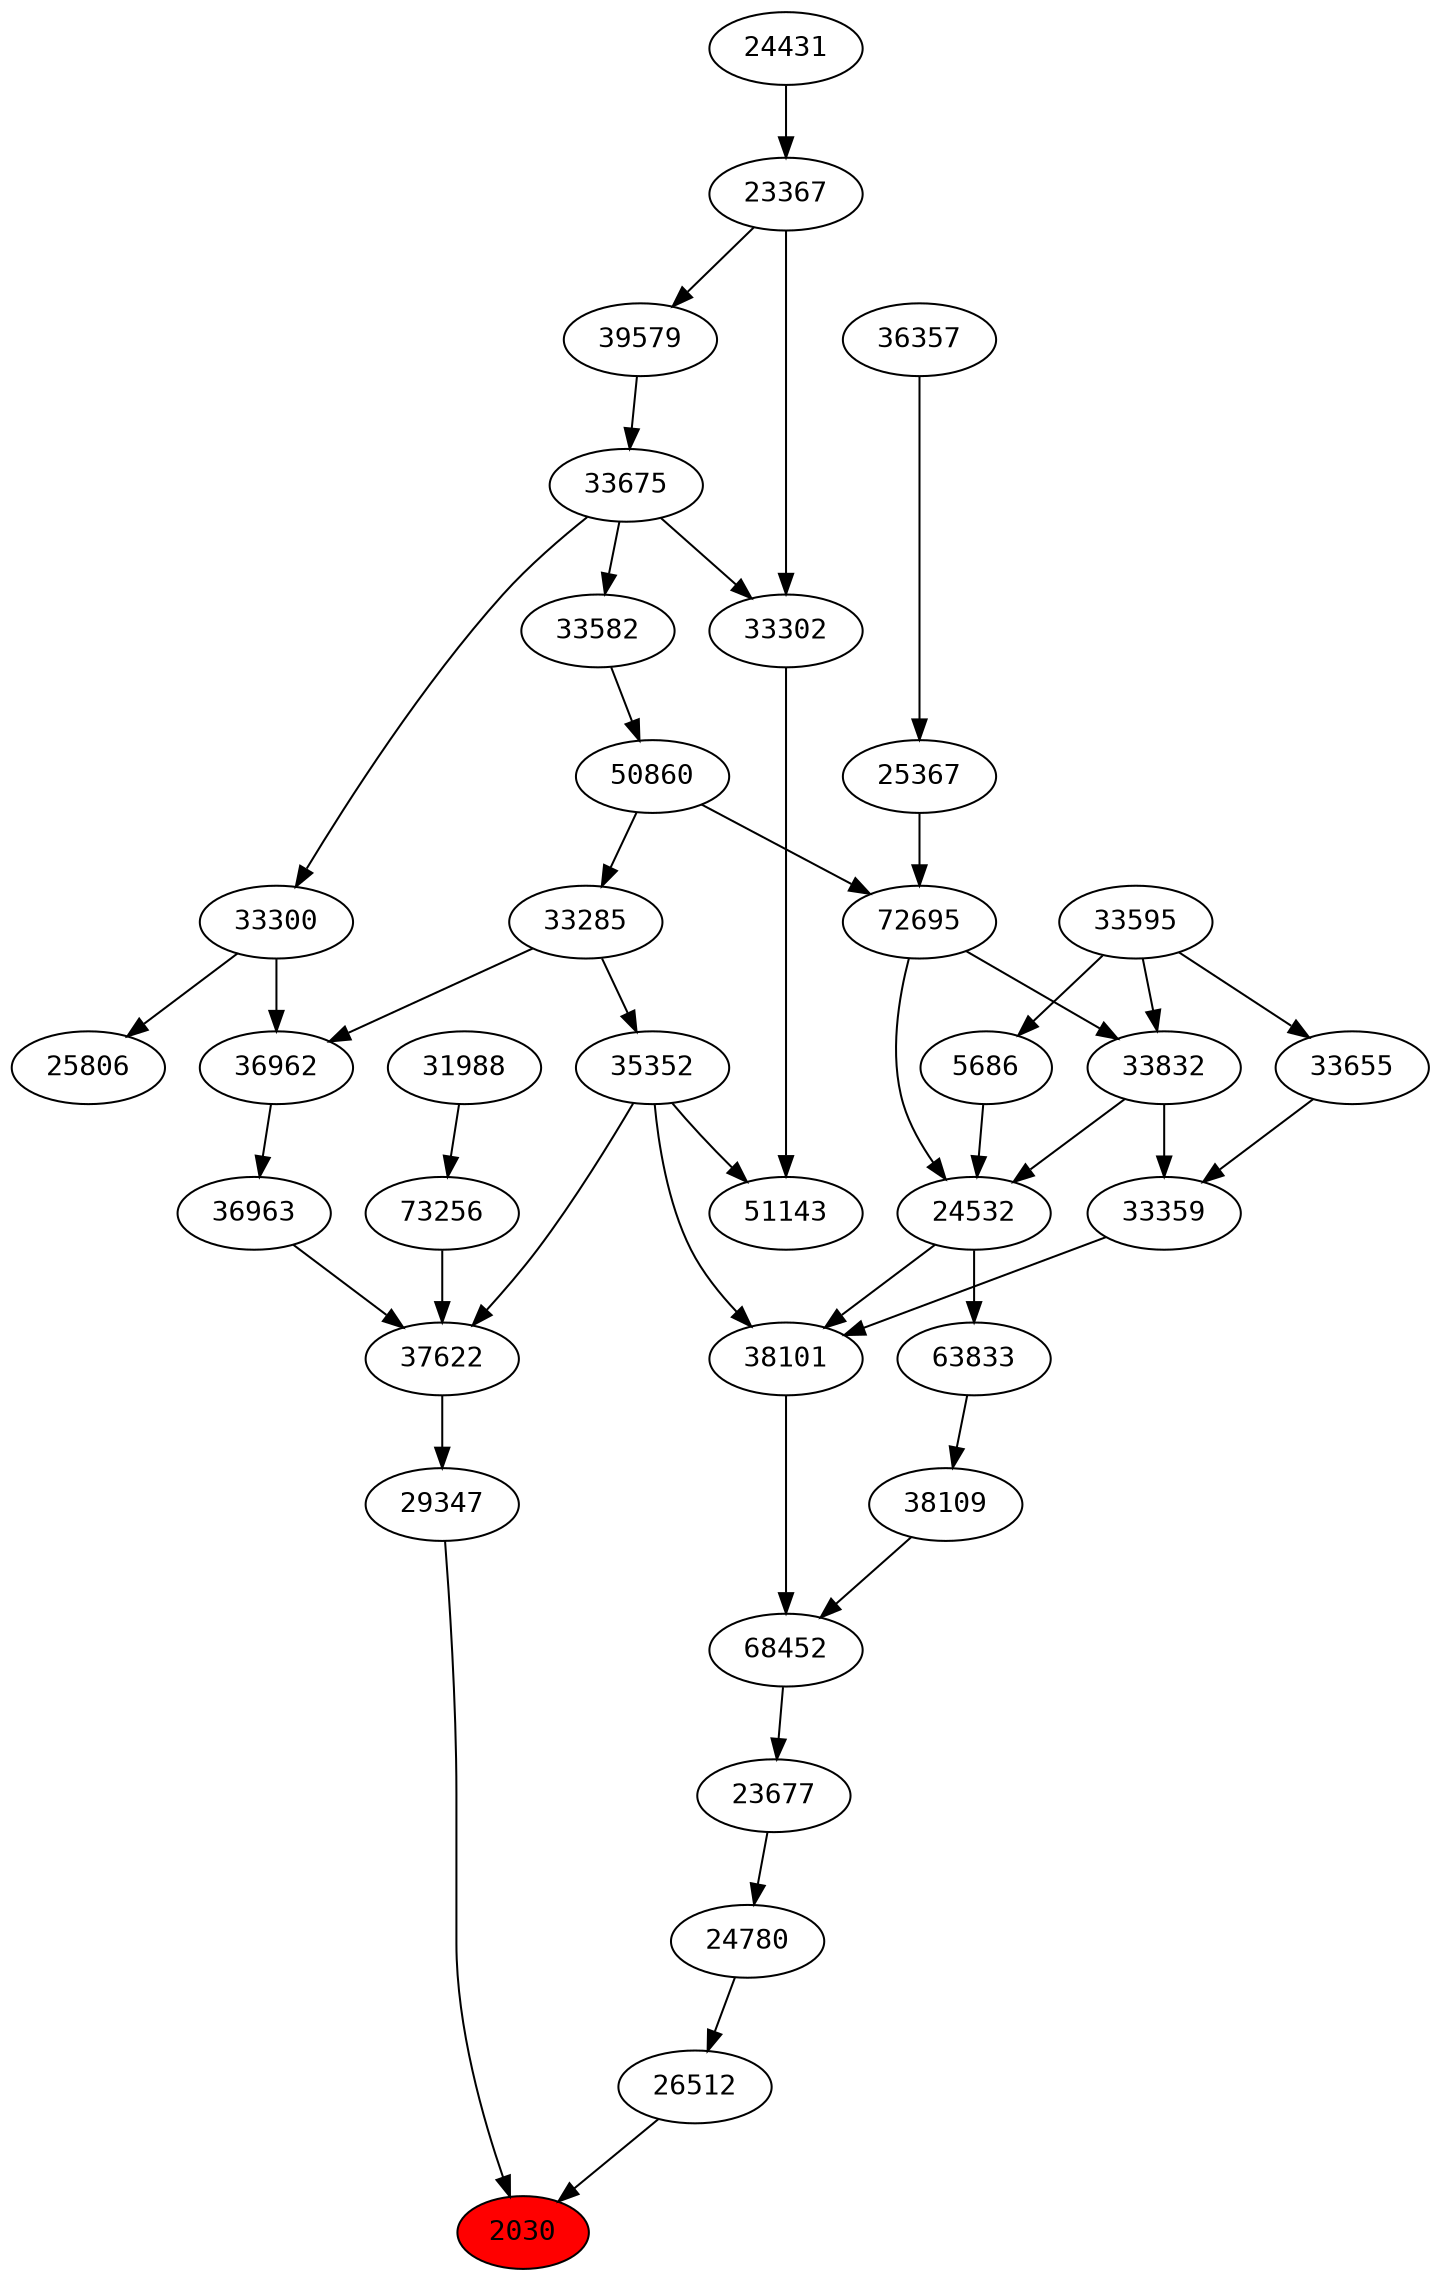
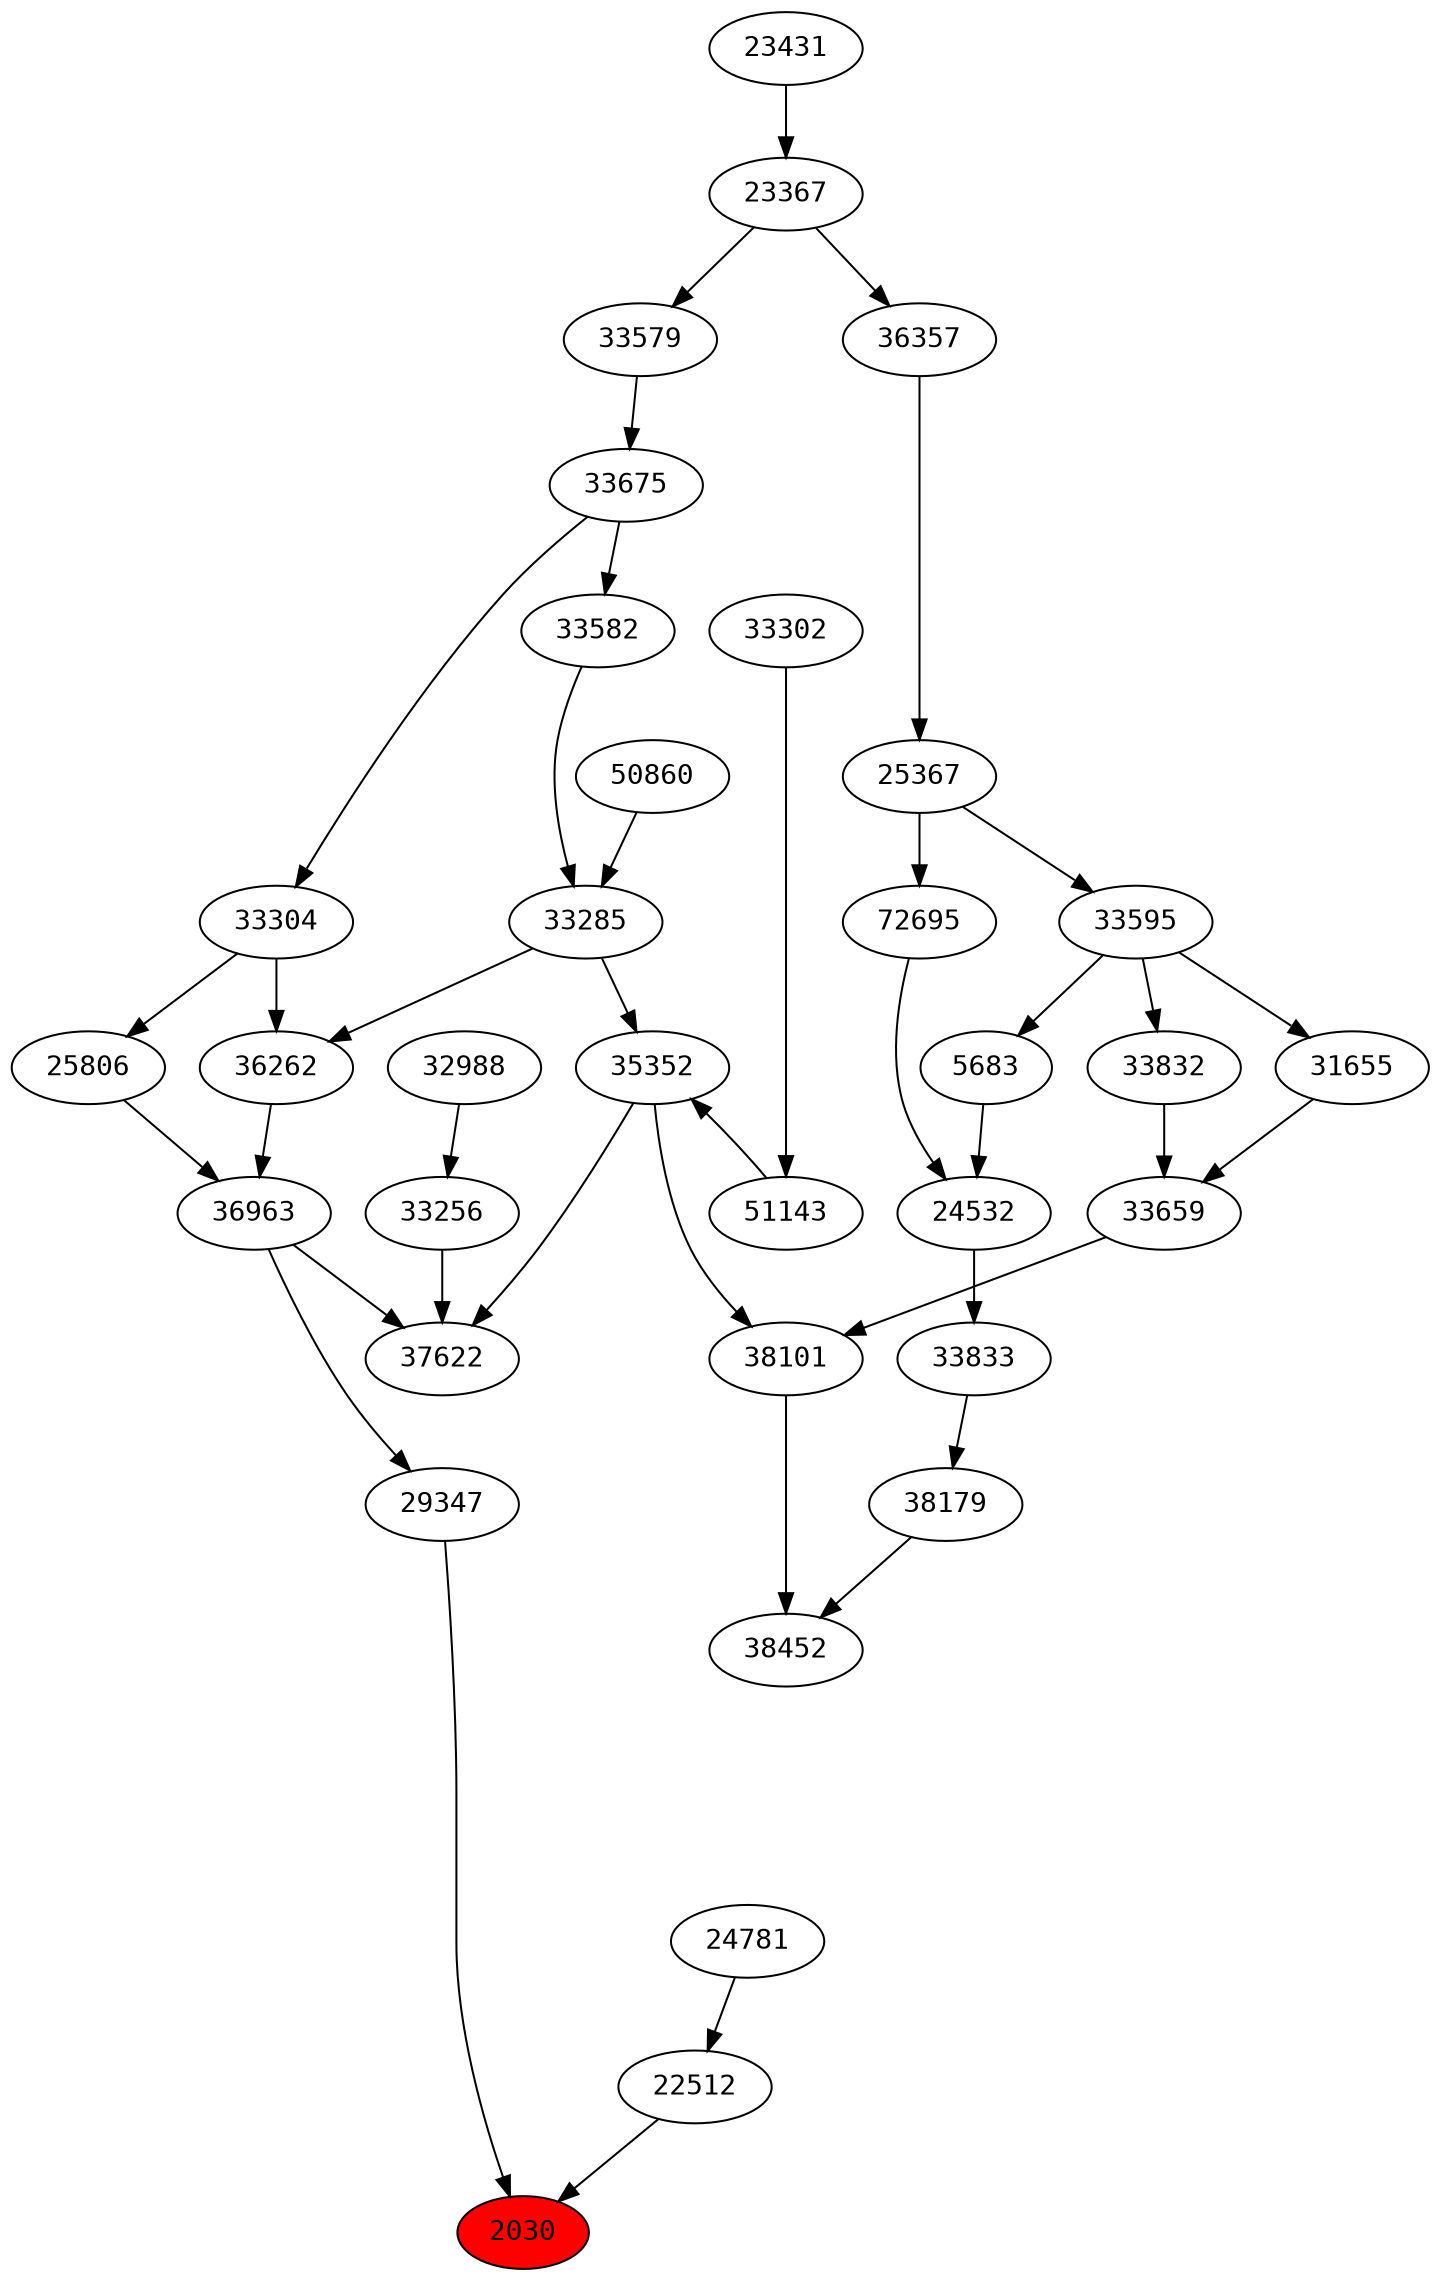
node "24431": label "24431" -> "23431"
node "39579": label "39579" -> "33579"
edge "23367" -> "33302": now "23367" -> "36357"
edge "33675" -> "33302": removed
edge "33582" -> "50860": now "33582" -> "33285"
edge "50860" -> "72695": removed
edge "25367" -> "33595": added
node "33300": label "33300" -> "33304"
edge "72695" -> "33832": removed
node "36962": label "36962" -> "36262"
node "31988": label "31988" -> "32988"
node "5686": label "5686" -> "5683"
node "33655": label "33655" -> "31655"
edge "25806" -> "36963": added
edge "33832" -> "24532": removed
edge "35352" -> "51143": reversed
node "73256": label "73256" -> "33256"
node "33359": label "33359" -> "33659"
edge "24532" -> "38101": removed
node "63833": label "63833" -> "33833"
edge "37622" -> "29347": now "36963" -> "29347"
node "38109": label "38109" -> "38179"
node "68452": label "68452" -> "38452"
node "23677": removed
node "24780": label "24780" -> "24781"
node "26512": label "26512" -> "22512"
